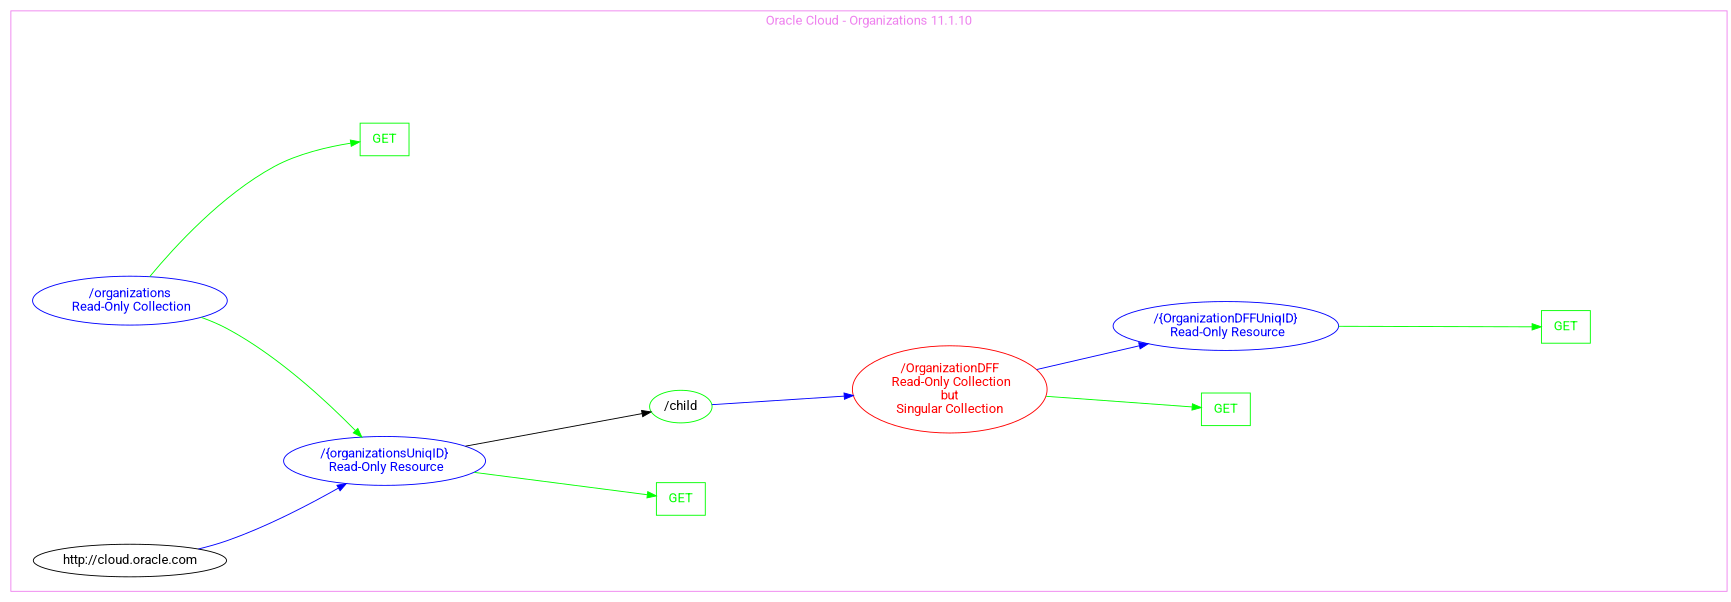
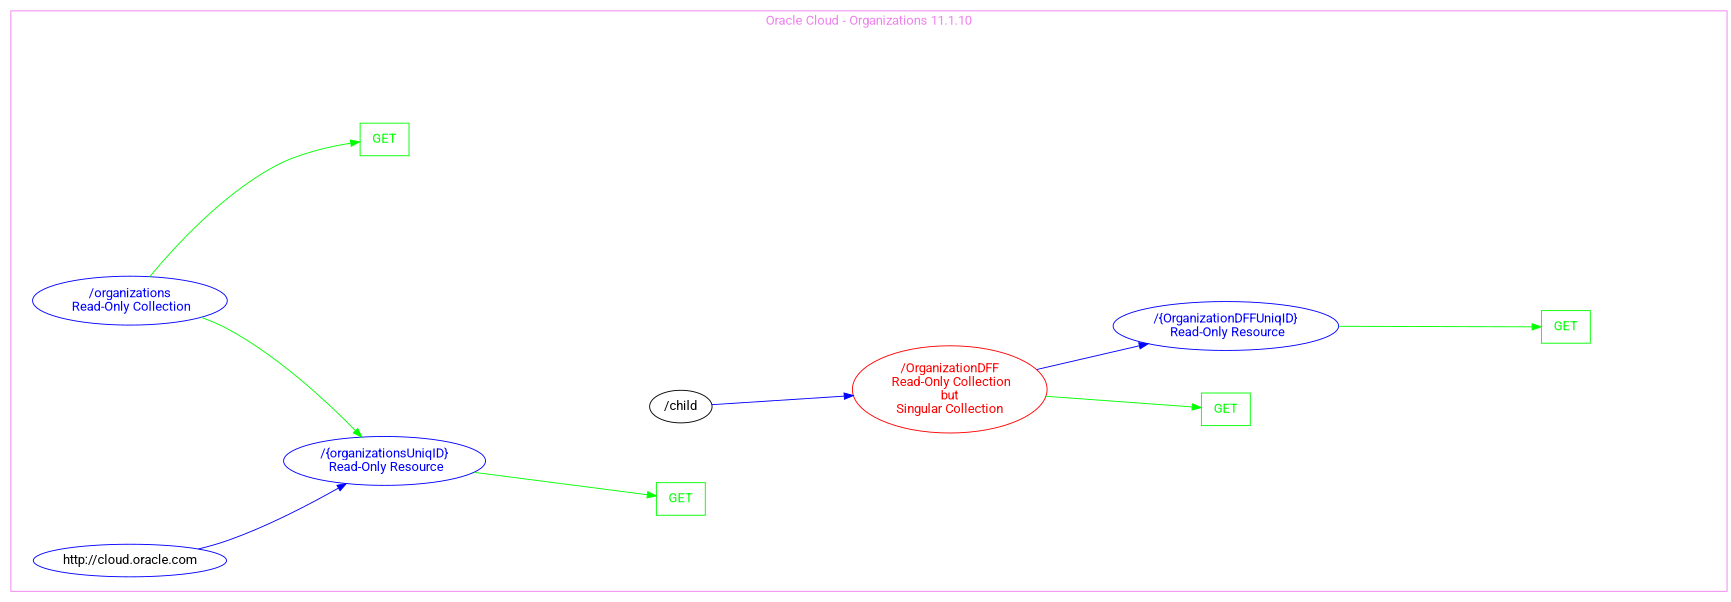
node "/child": color green -> black
edge "/{organizationsUniqID} Read-Only Resource" -> "/child": removed
node "http://cloud.oracle.com": color black -> blue
